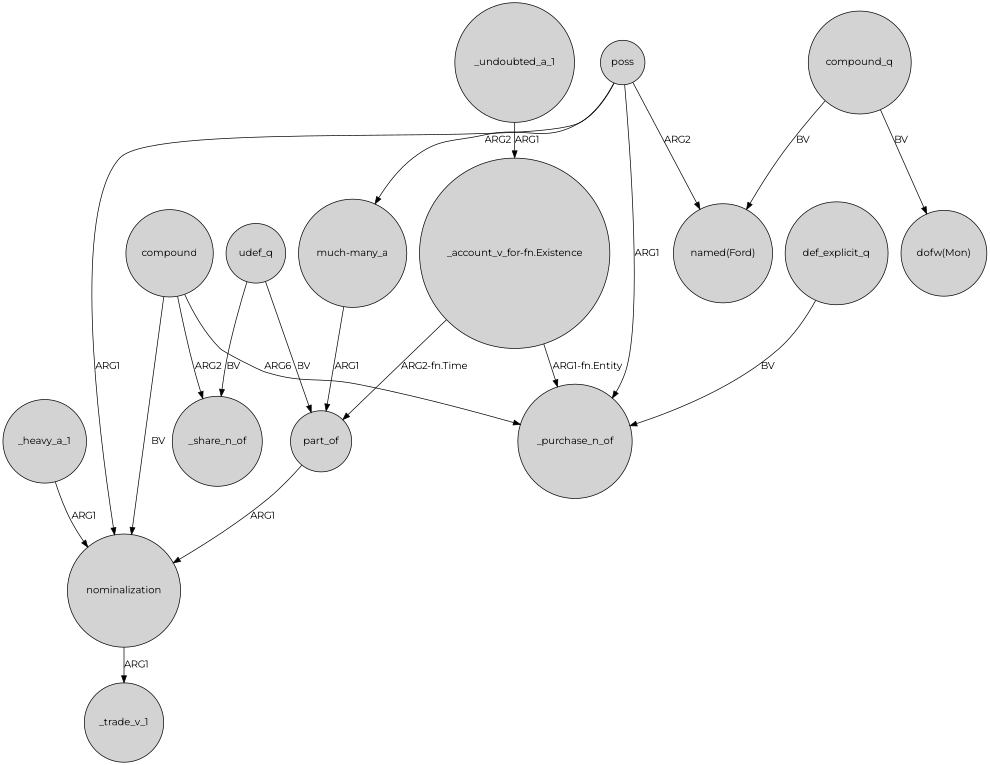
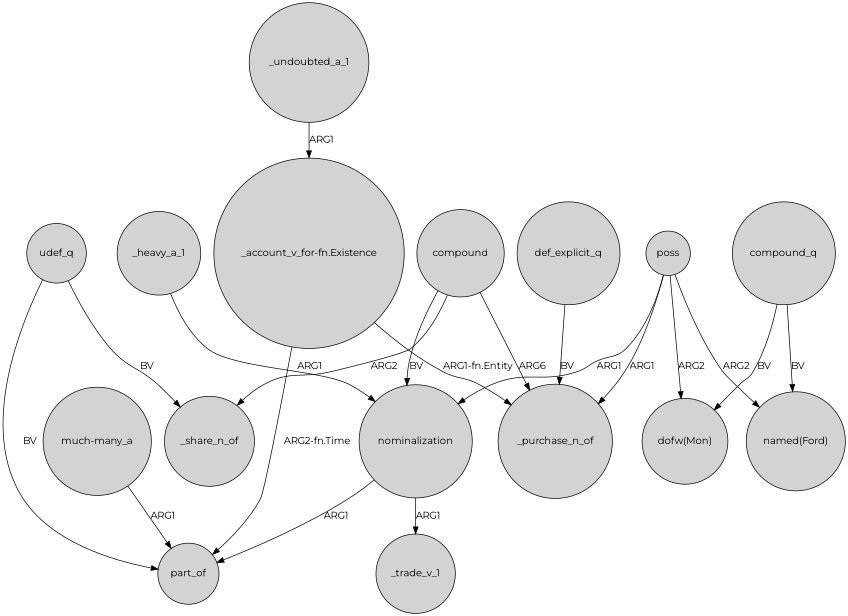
edge "poss" -> "much-many_a": now "poss" -> "dofw(Mon)"
edge "part_of" -> "nominalization": reversed
